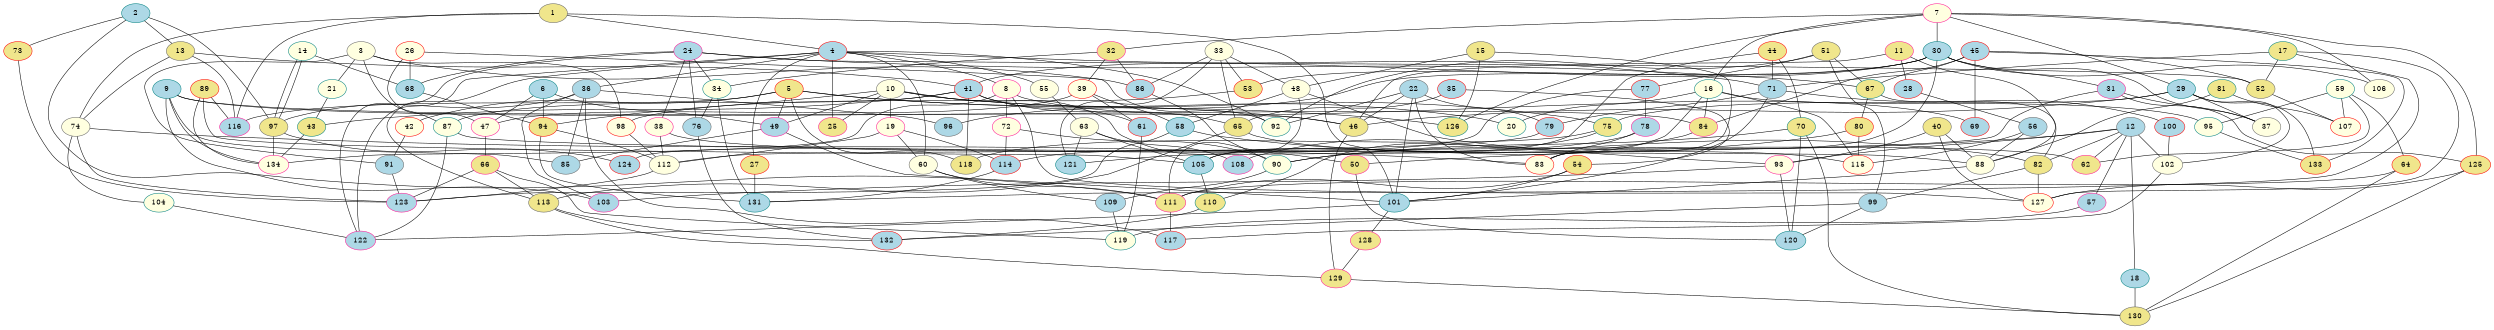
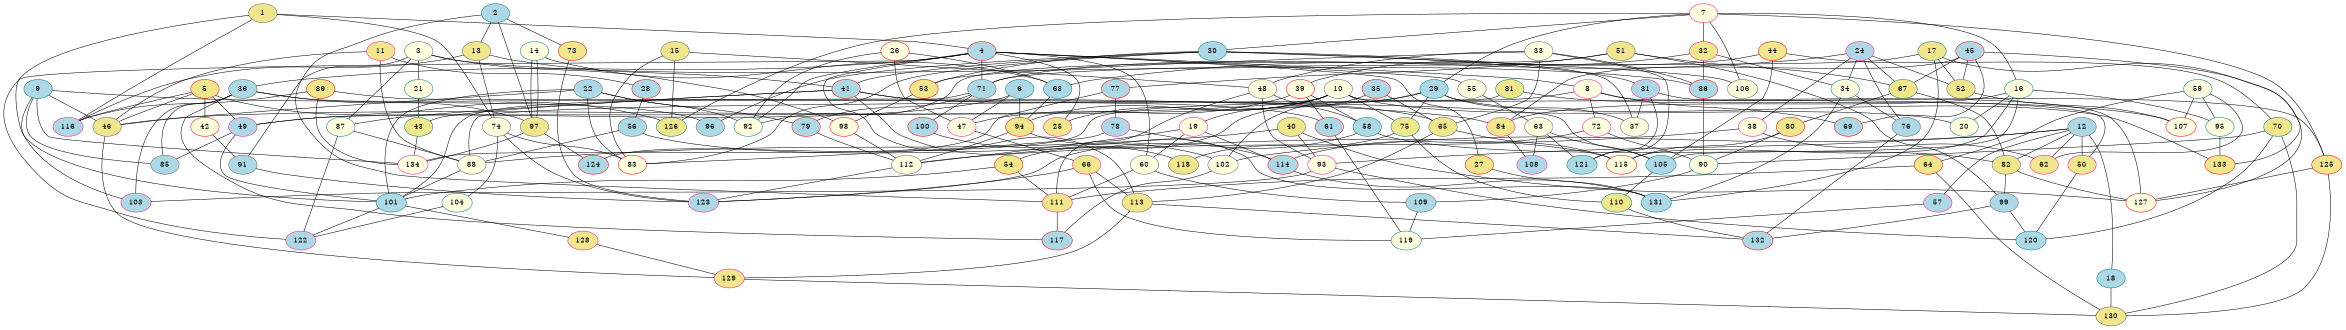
edge "24" -- "122": removed
edge "5" -- "118": removed
